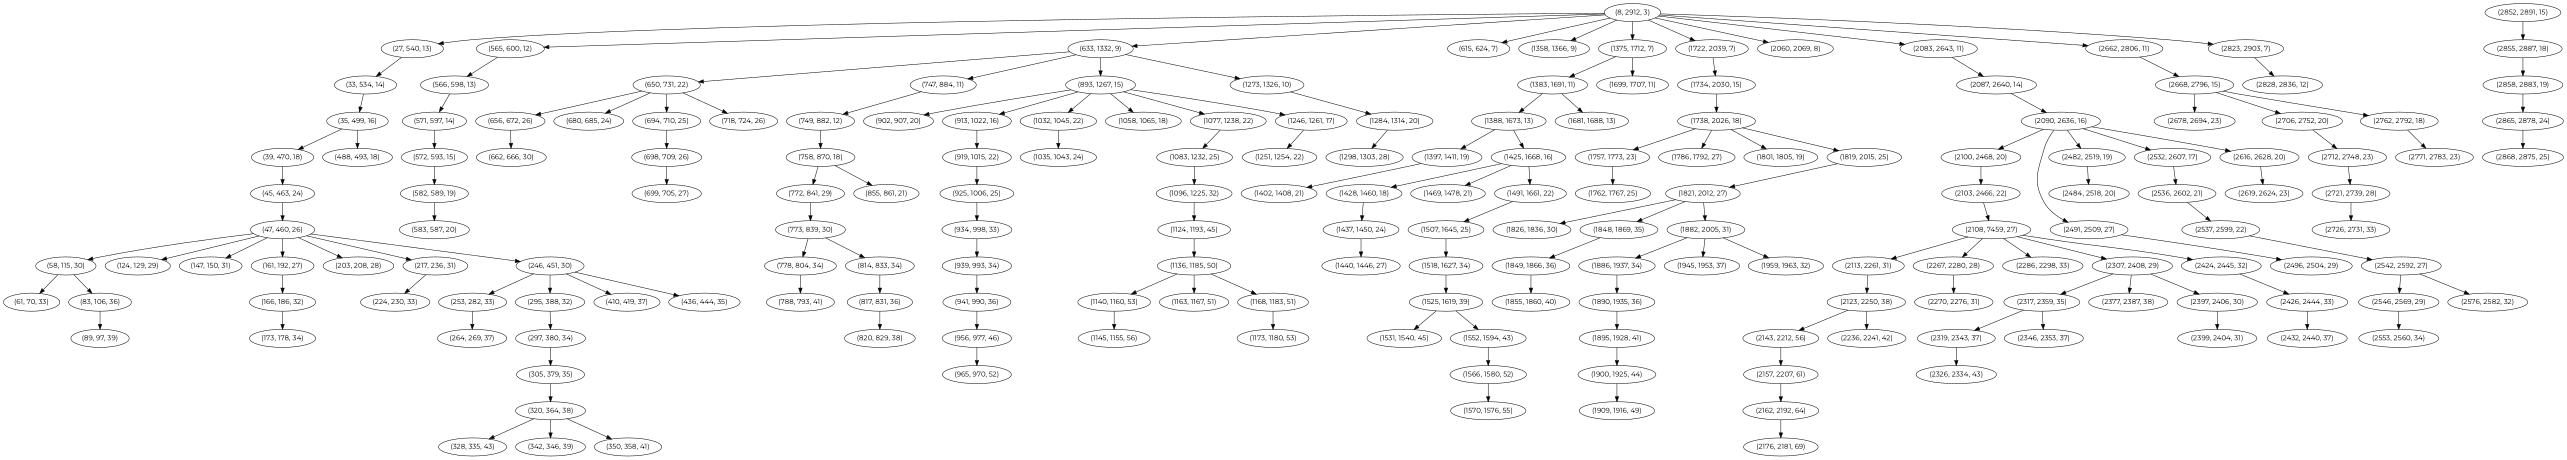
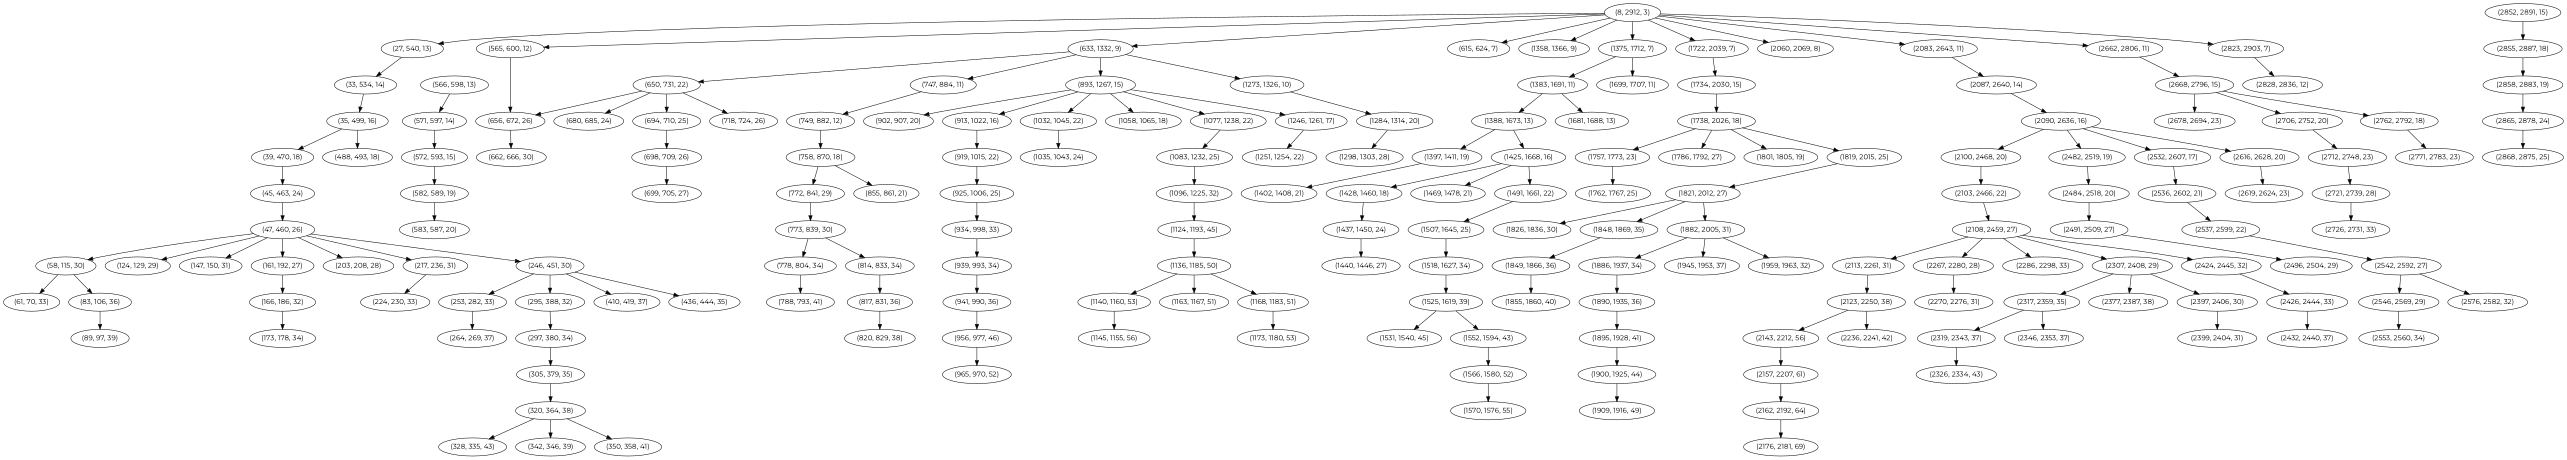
edge "(565, 600, 12)" -> "(566, 598, 13)": now "(565, 600, 12)" -> "(656, 672, 26)"
edge "(2090, 2636, 16)" -> "(2491, 2509, 27)": now "(2484, 2518, 20)" -> "(2491, 2509, 27)"
node "(2108, 7459, 27)": label "(2108, 7459, 27)" -> "(2108, 2459, 27)"
